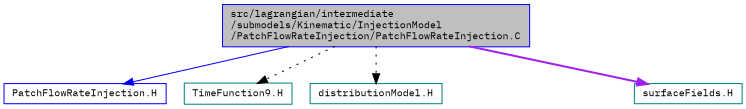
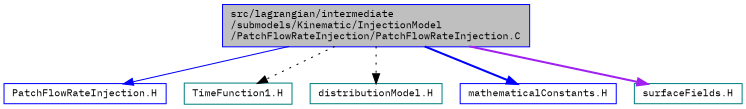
node "TimeFunction9.H": label "TimeFunction9.H" -> "TimeFunction1.H"
node "mathematicalConstants.H": added
